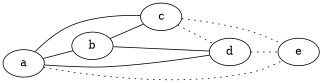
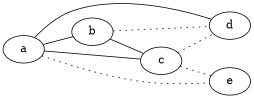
edge "b" -- "d": style solid -> dotted
edge "d" -- "e": removed
